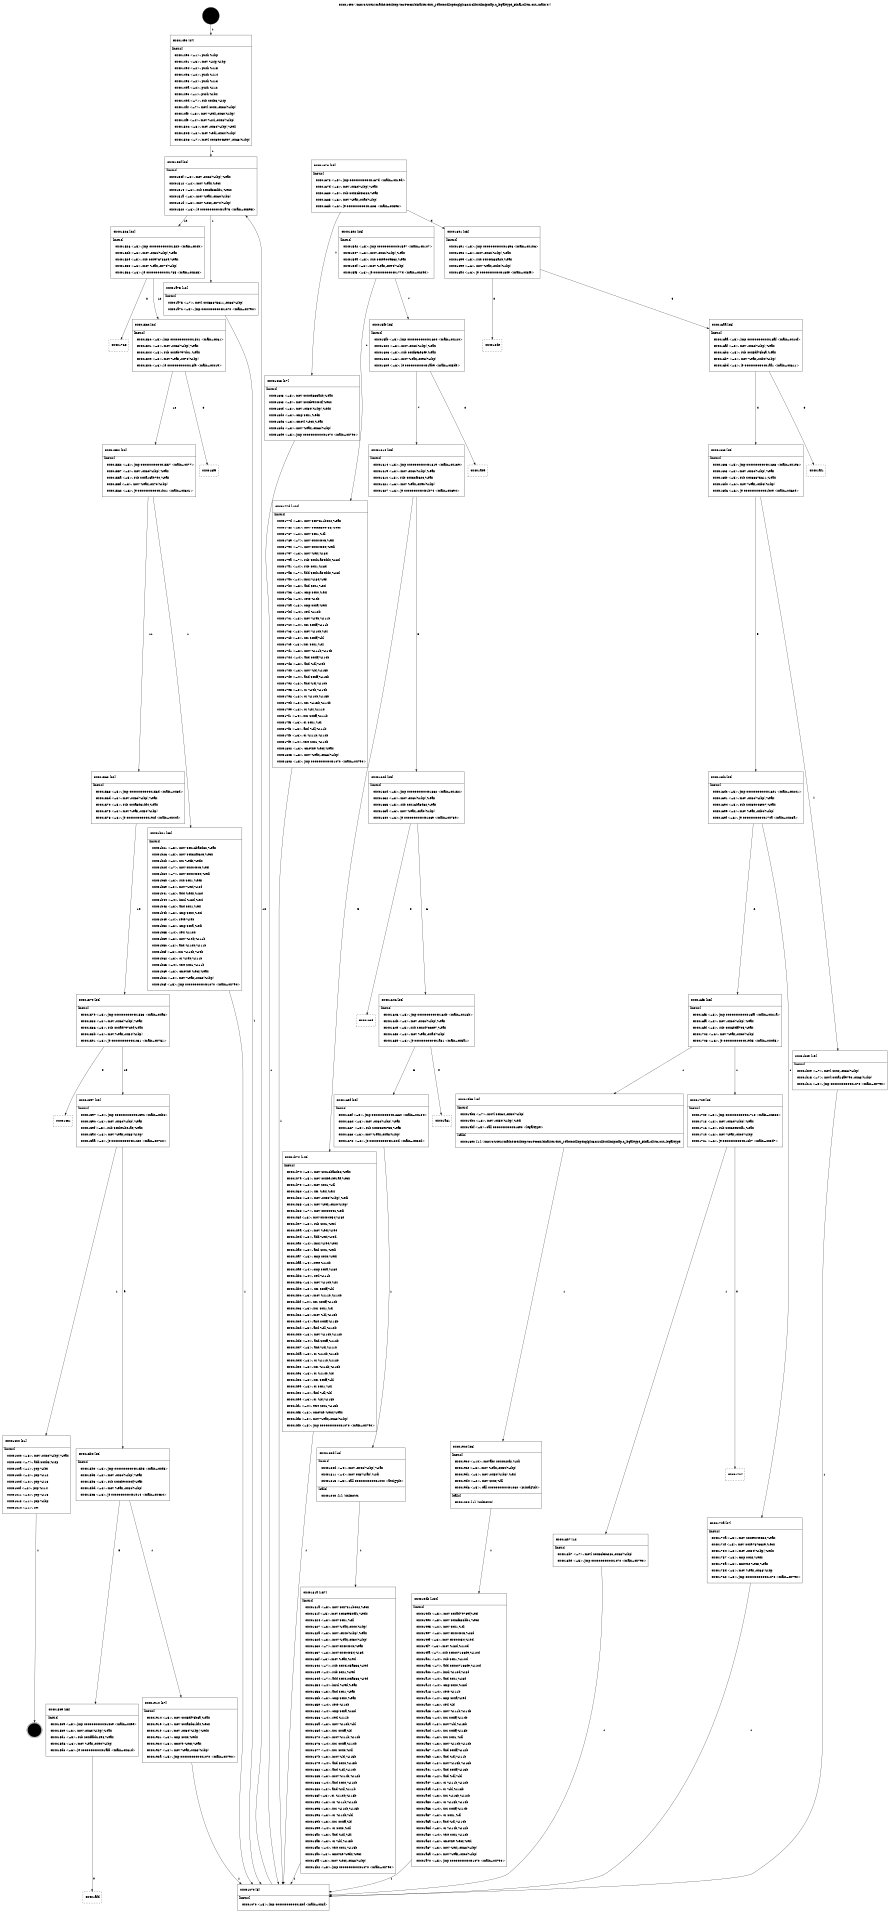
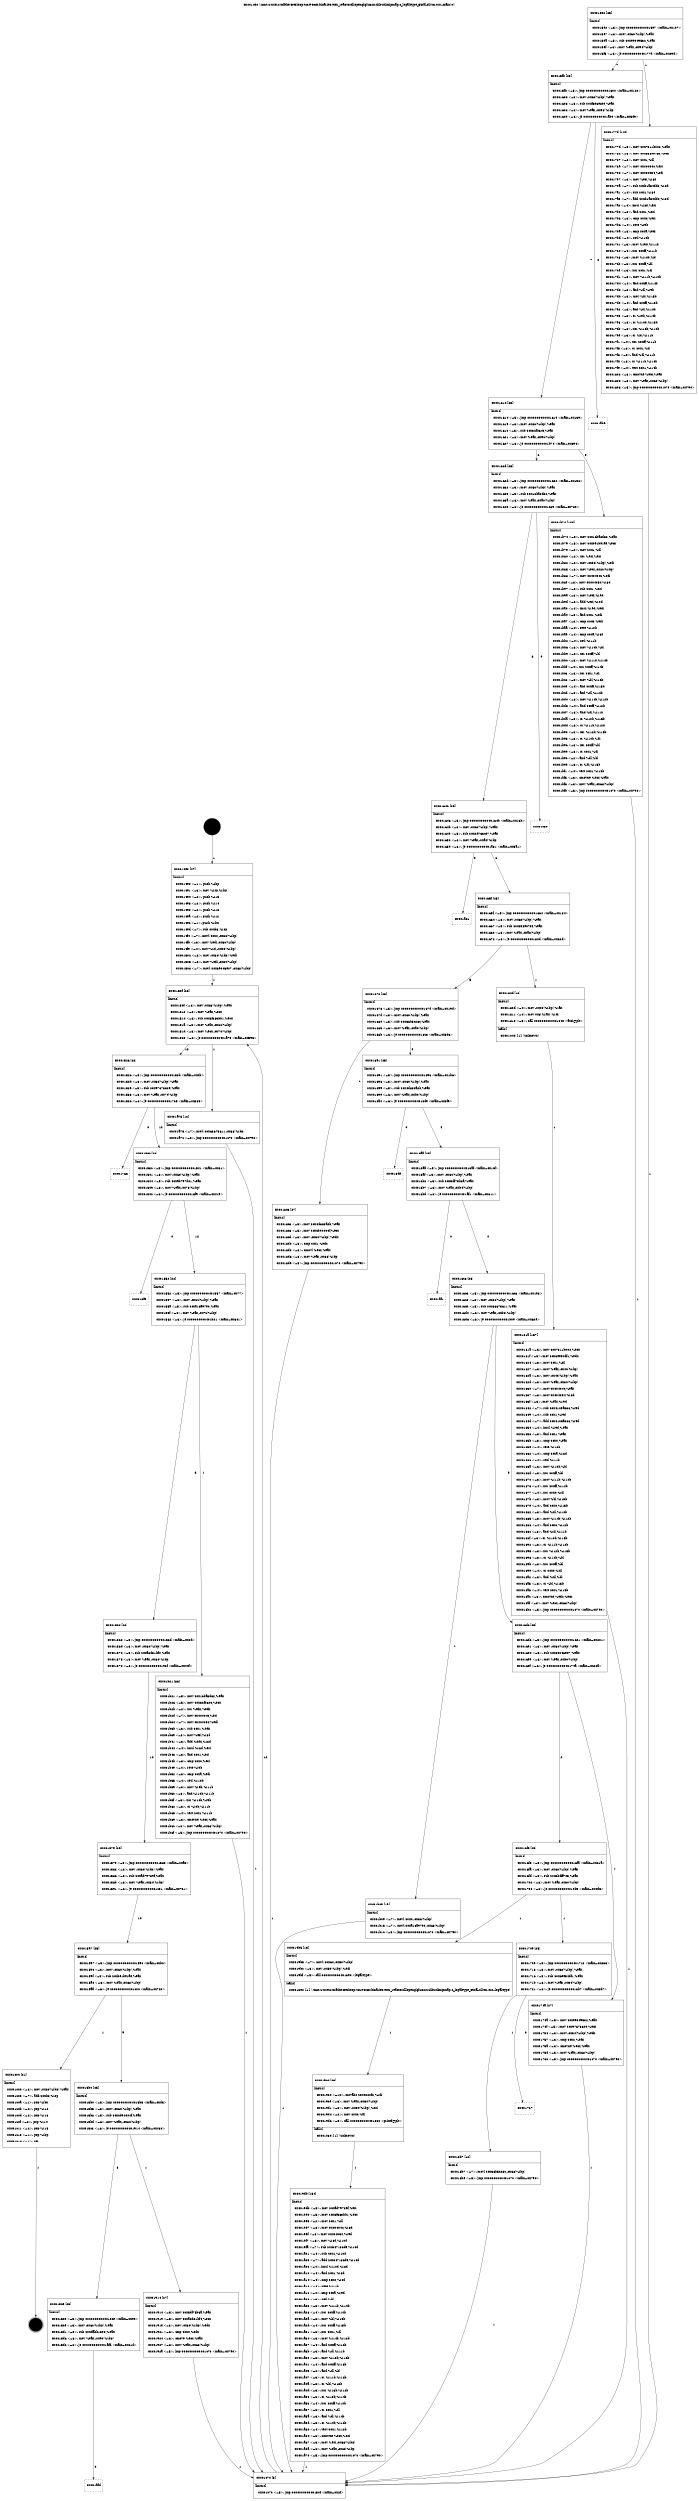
edge "0x401552 [22]" -> "0x401568 [22]": label " 11" -> " 6"
edge "0x40165f [25]" -> "0x401678 [25]": added, label "5"
node "0x401c31": removed
